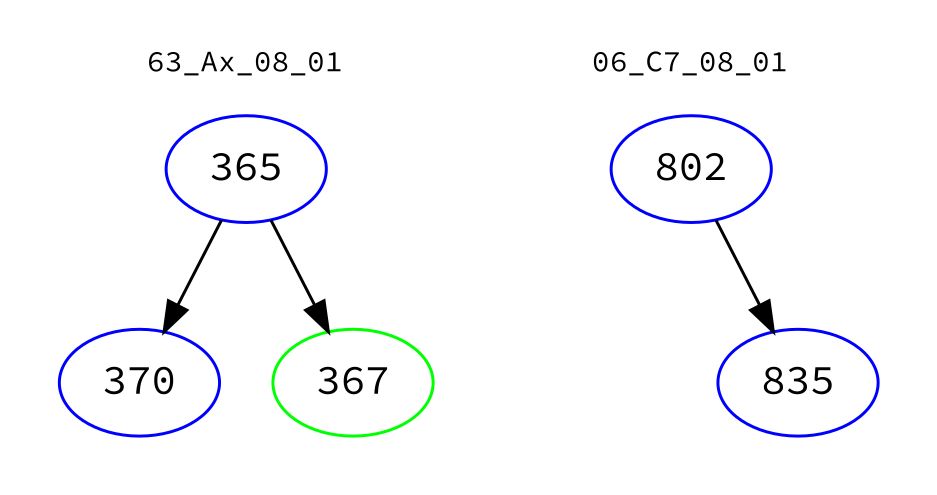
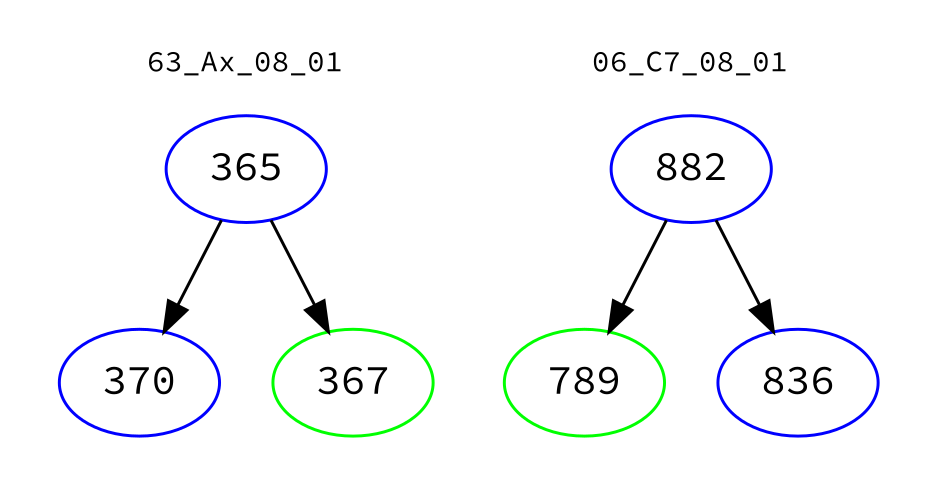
node "802": label "802" -> "882"
node "789": added
node "835": label "835" -> "836"
